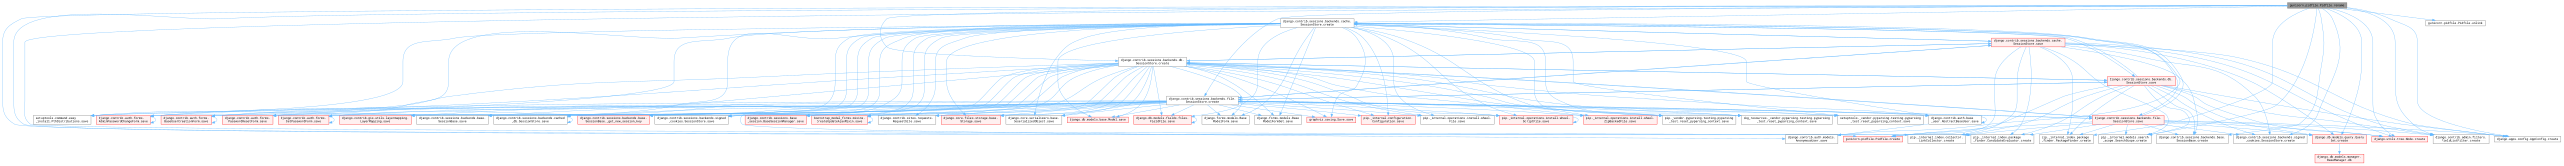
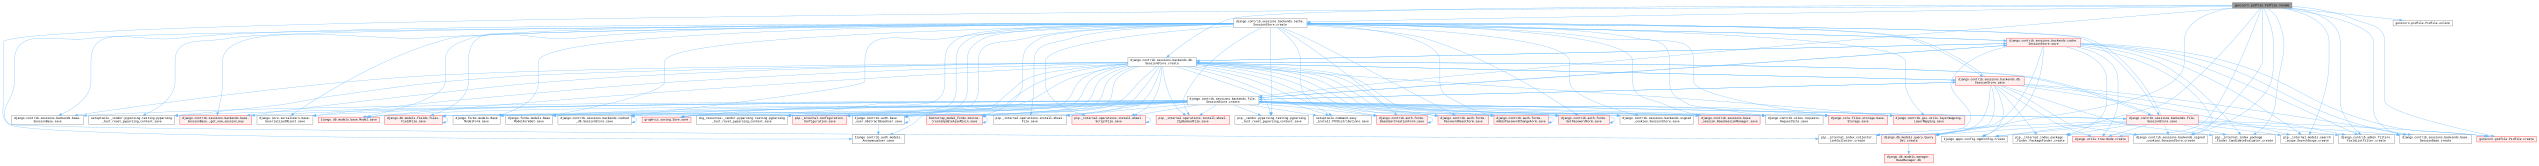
edge "django.contrib.sessions.backends.db. SessionStore.save" -> "gunicorn.pidfile.Pidfile.create": removed
